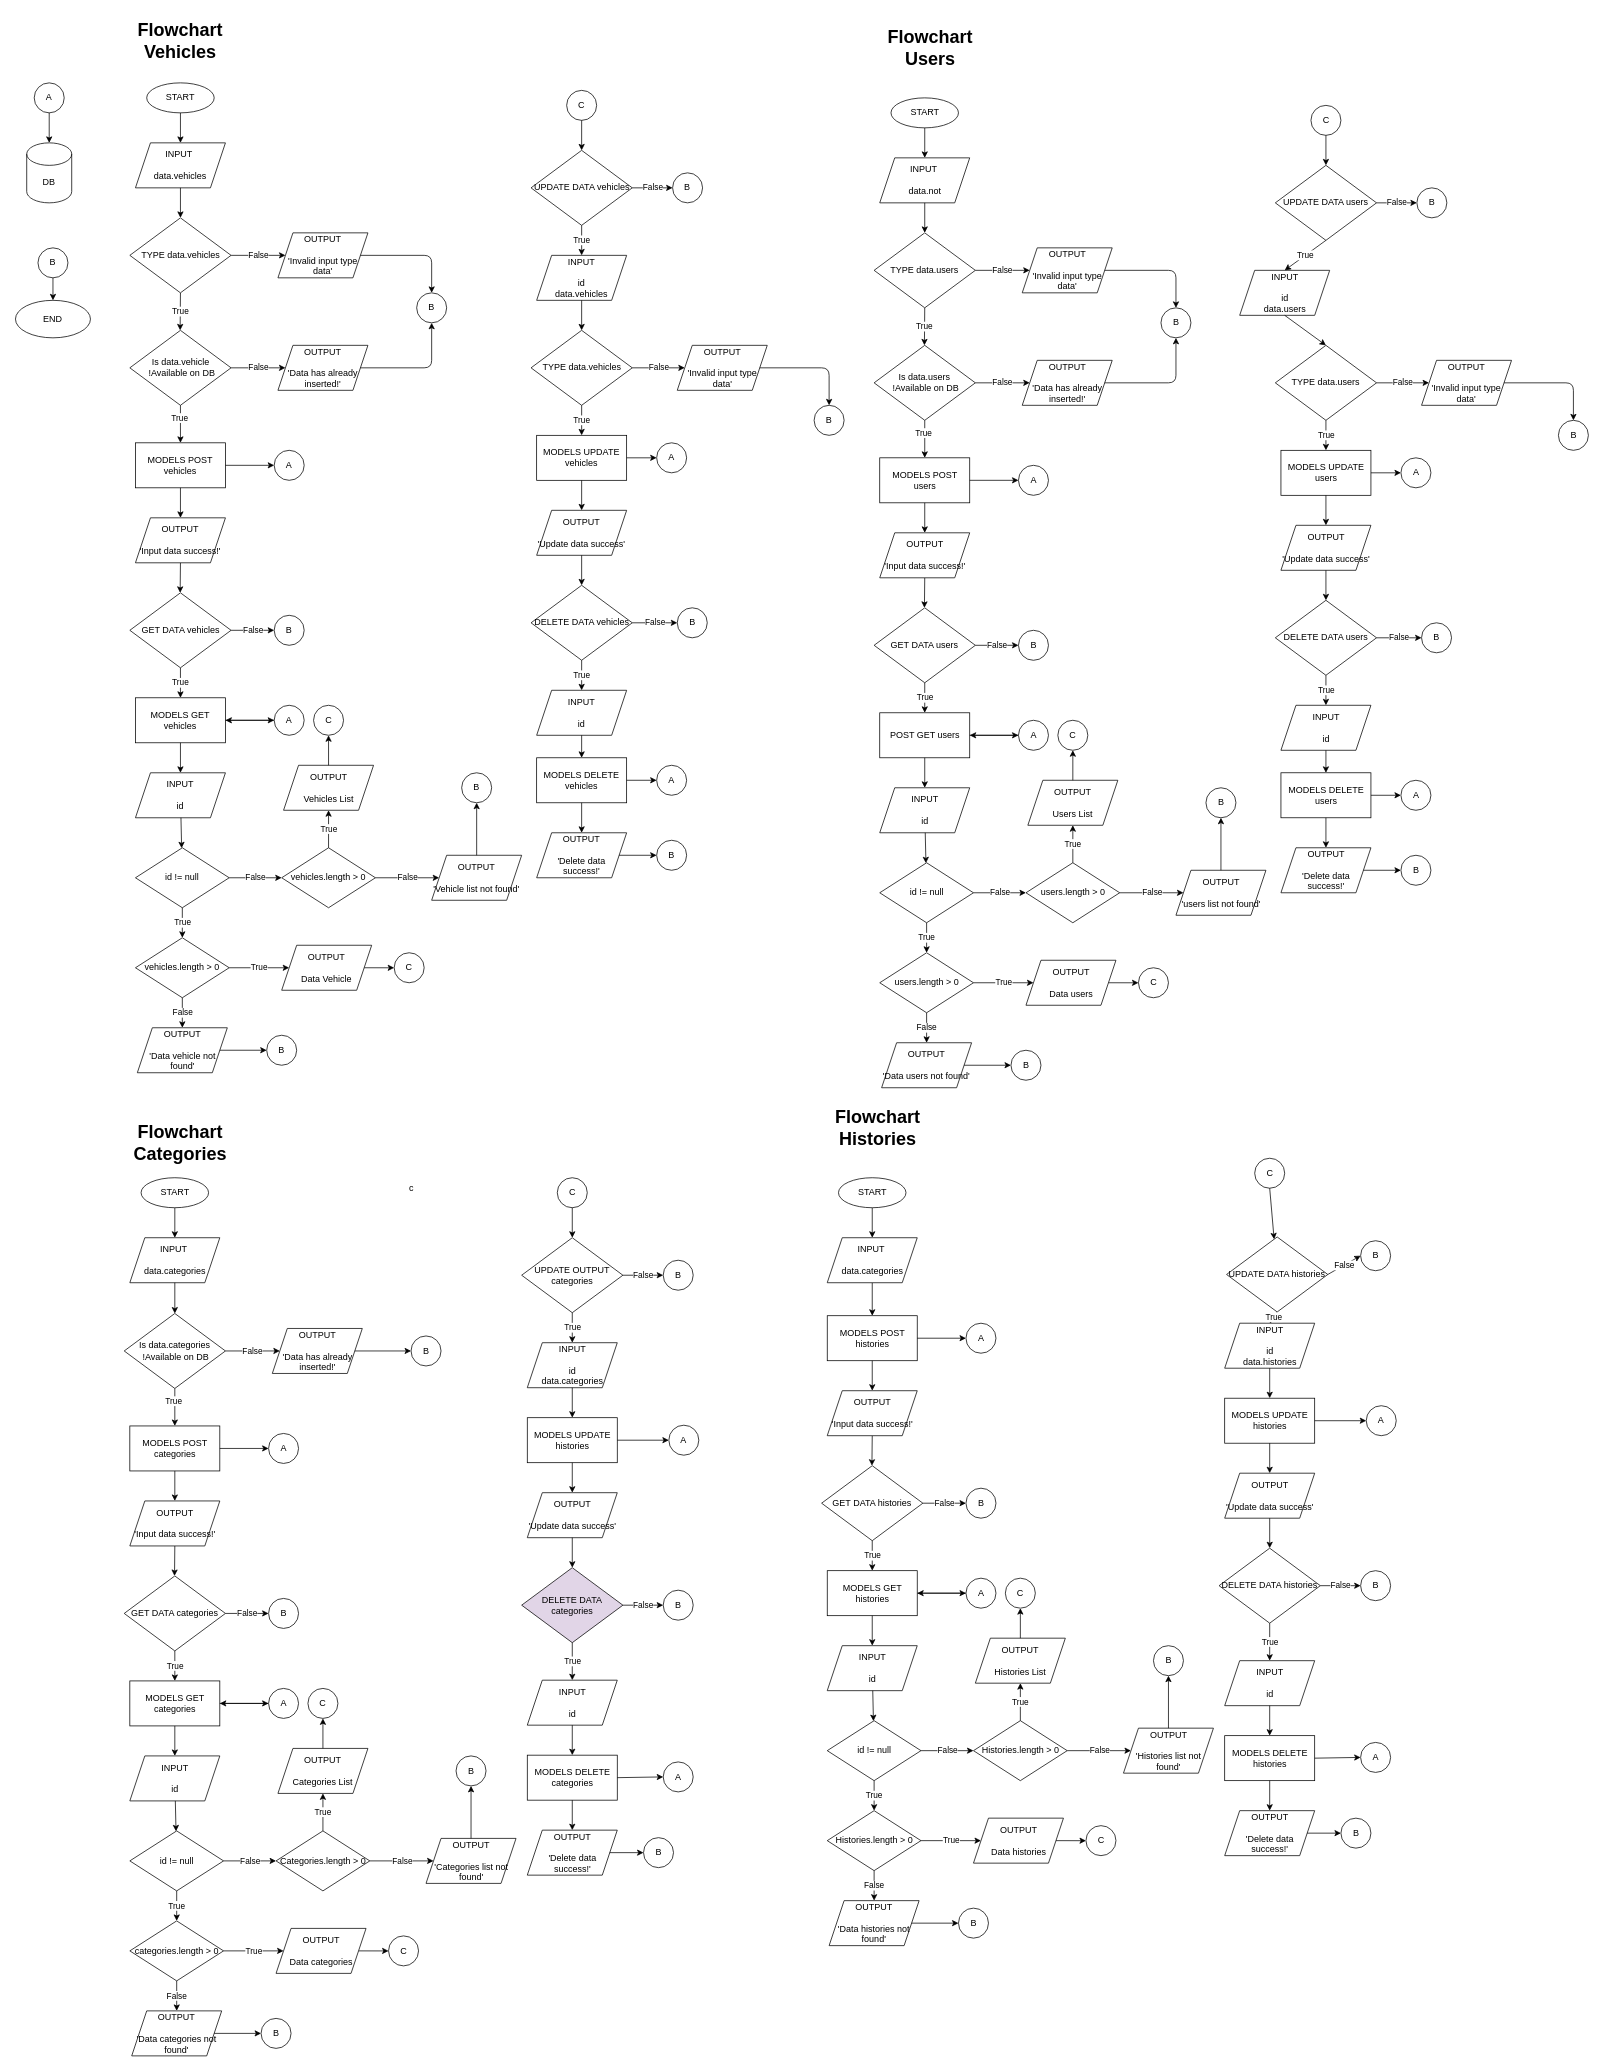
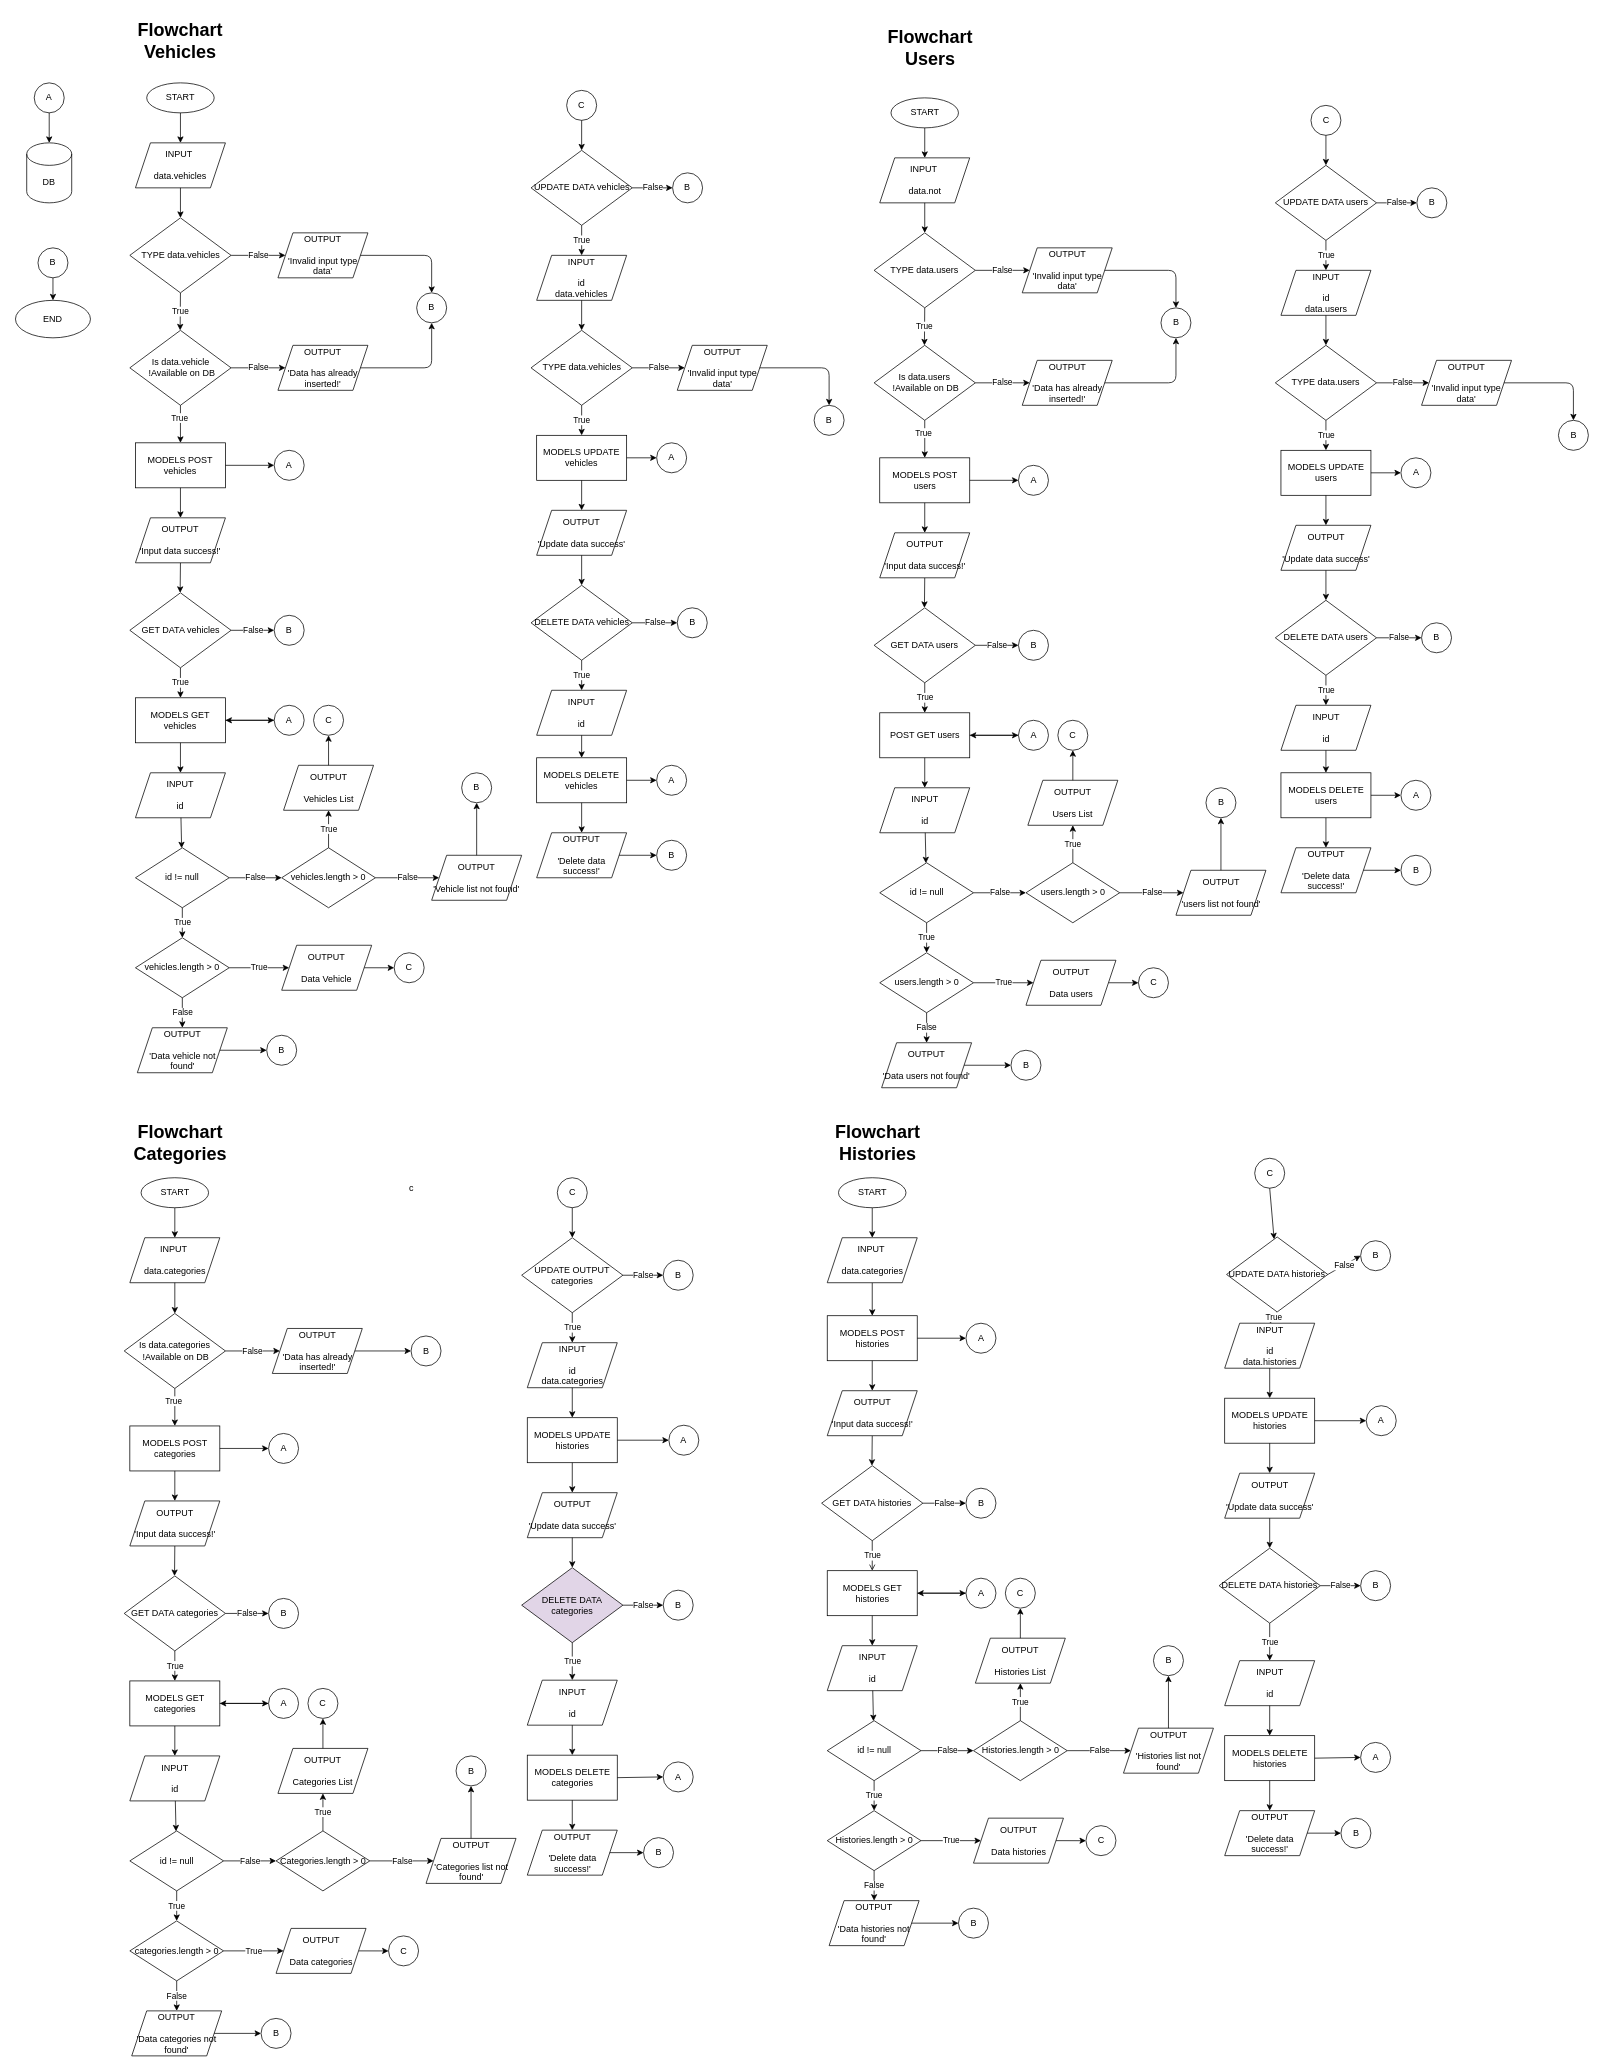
node "INPUT id data.users": moved (1285, 293) -> (1326, 293)
node "Flowchart Histories": moved (878, 1129) -> (878, 1144)
edge "GET DATA histories" -> "MODELS GET histories": arrowhead classic -> open
